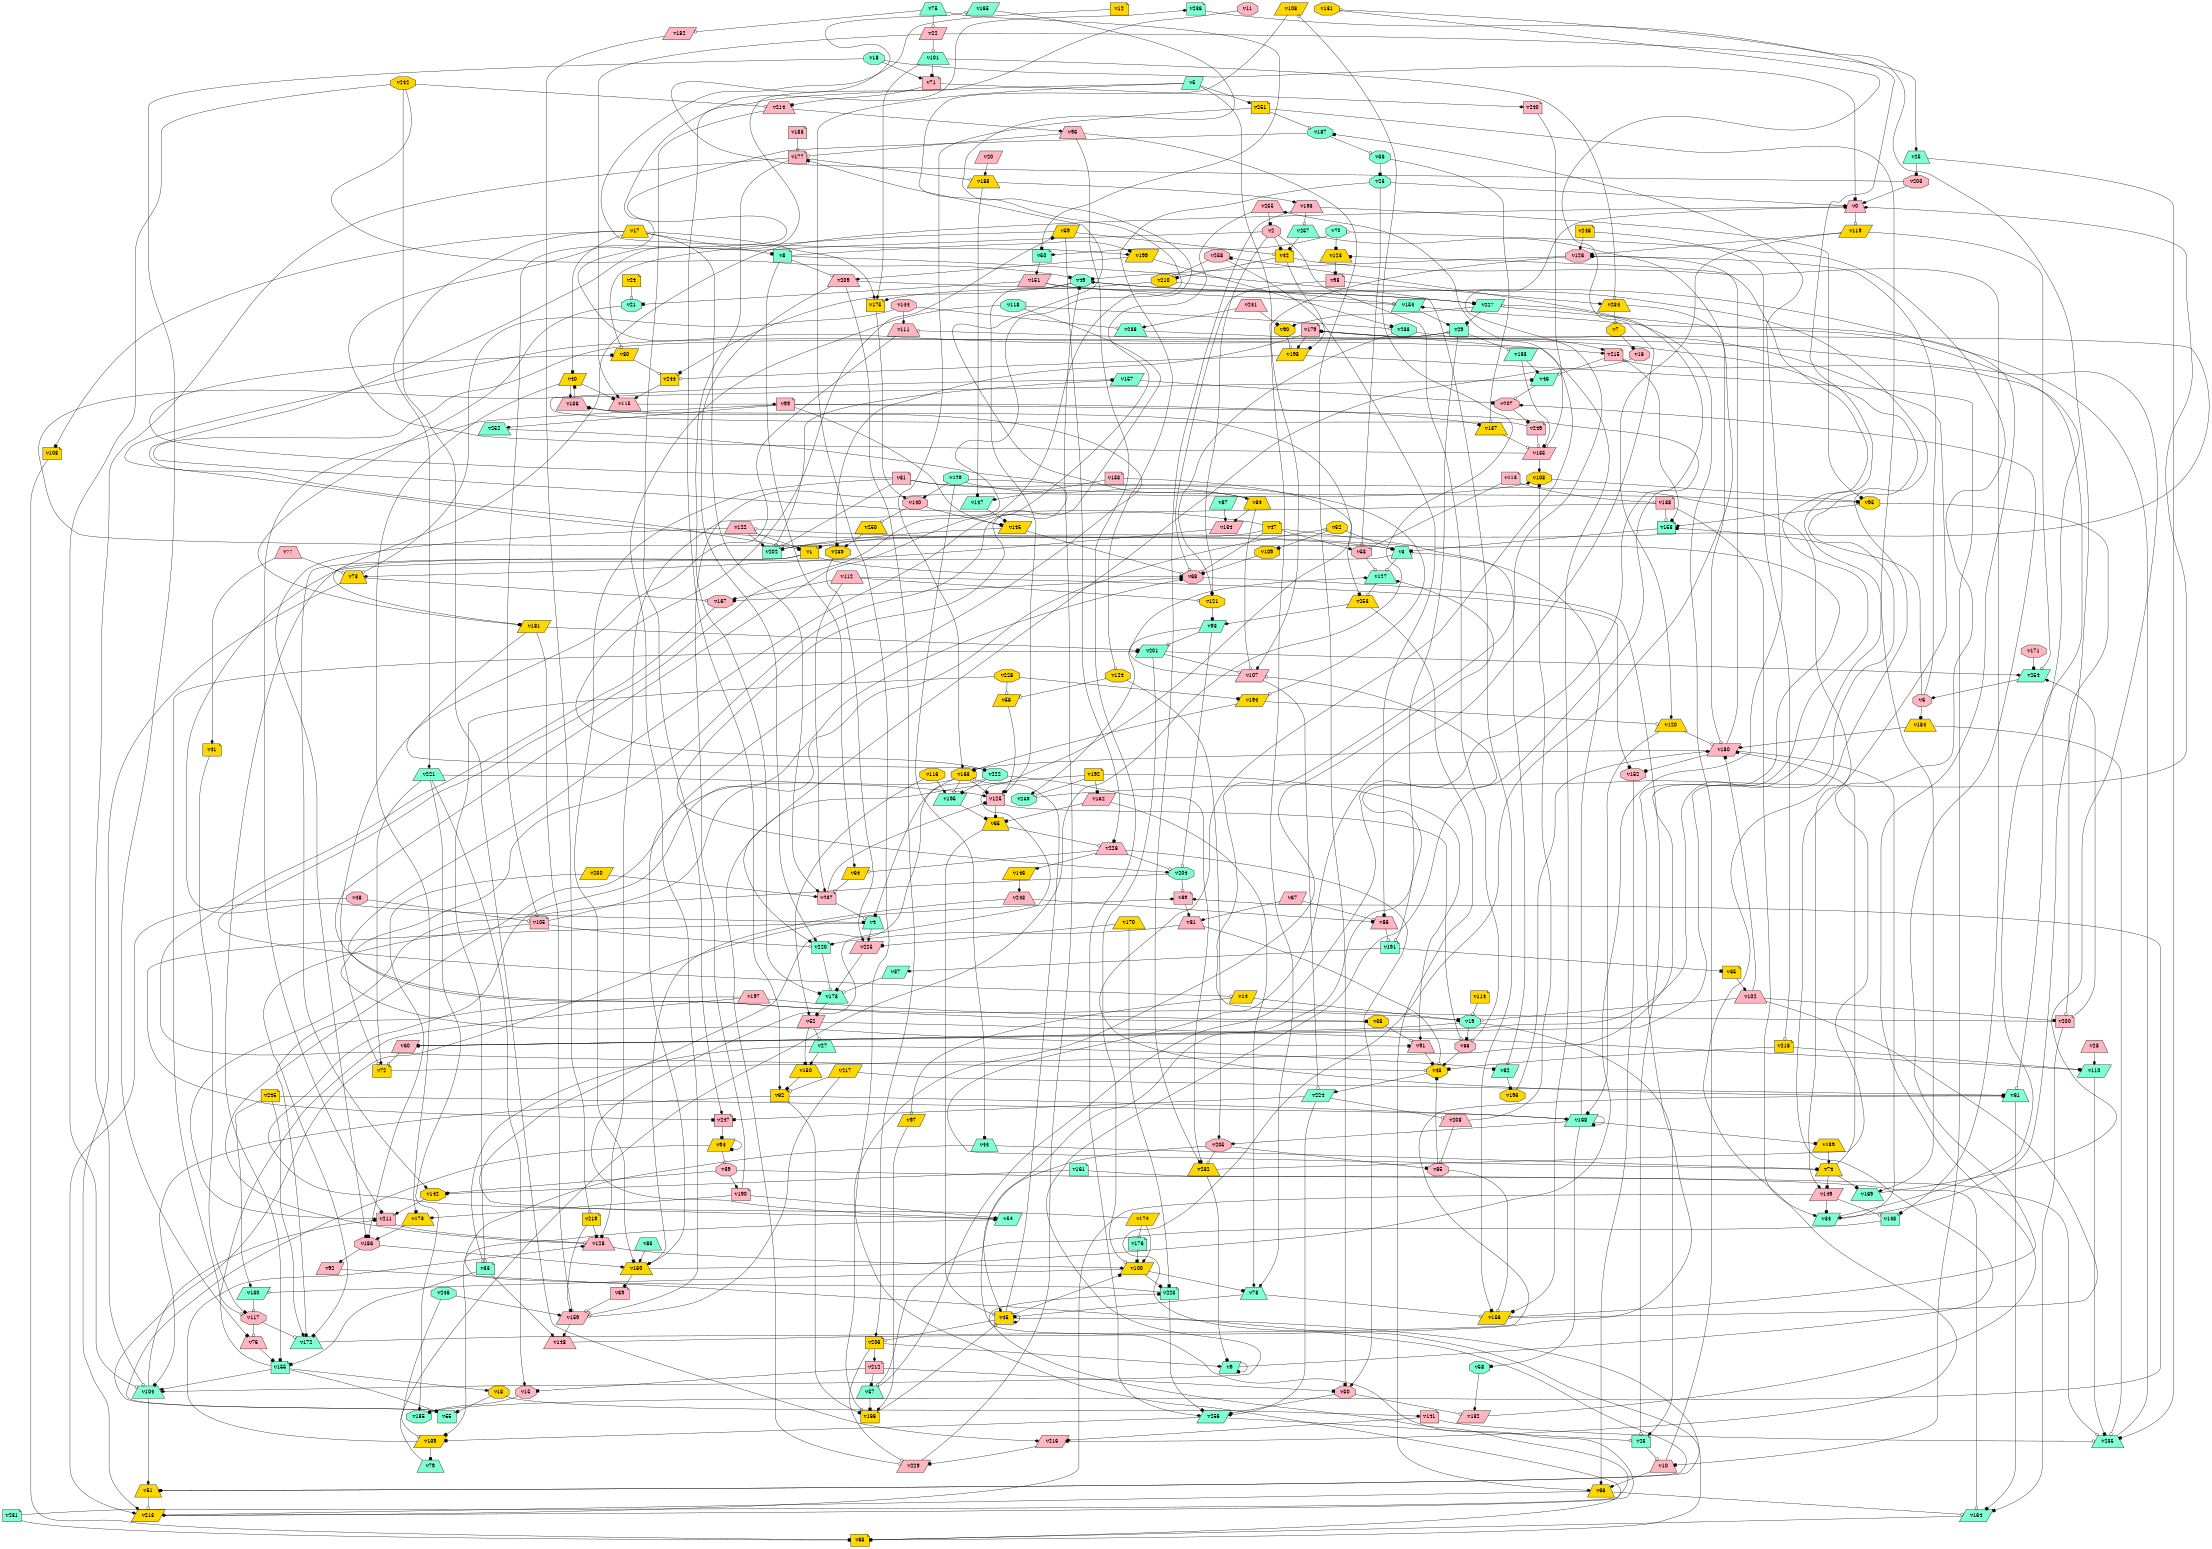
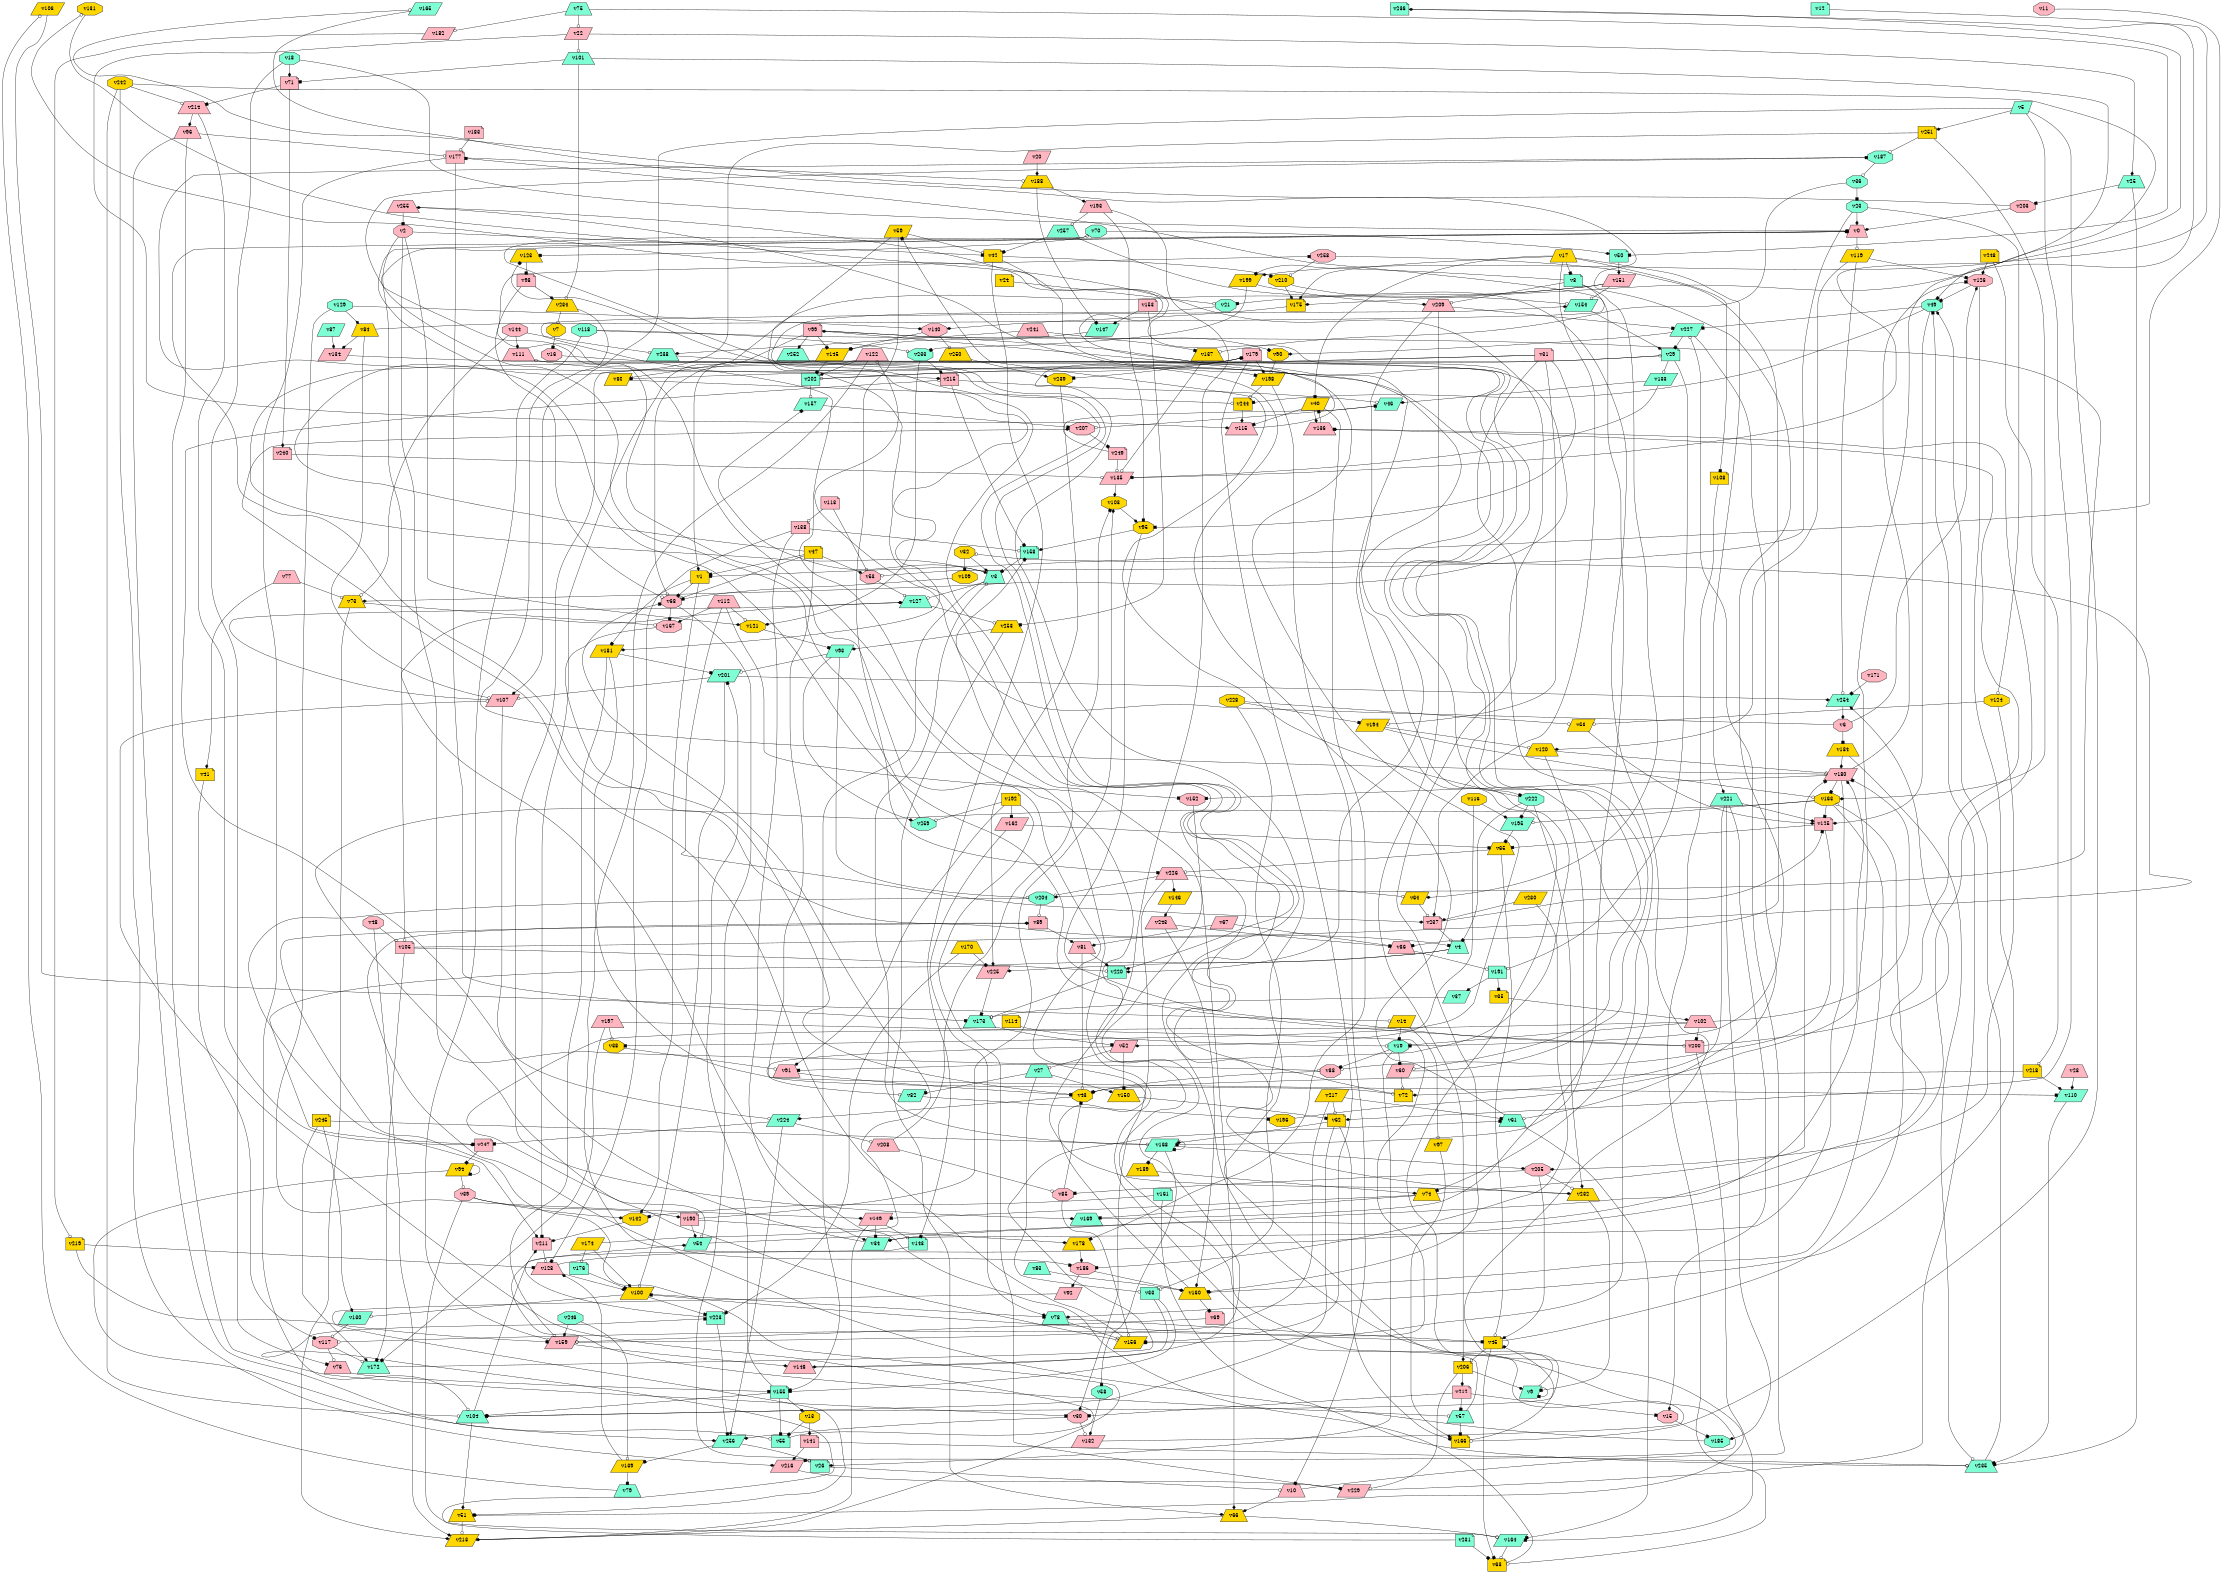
node "v12": fillcolor gold -> aquamarine
edge "v157" -> "v202": reversed
node "v44": removed
